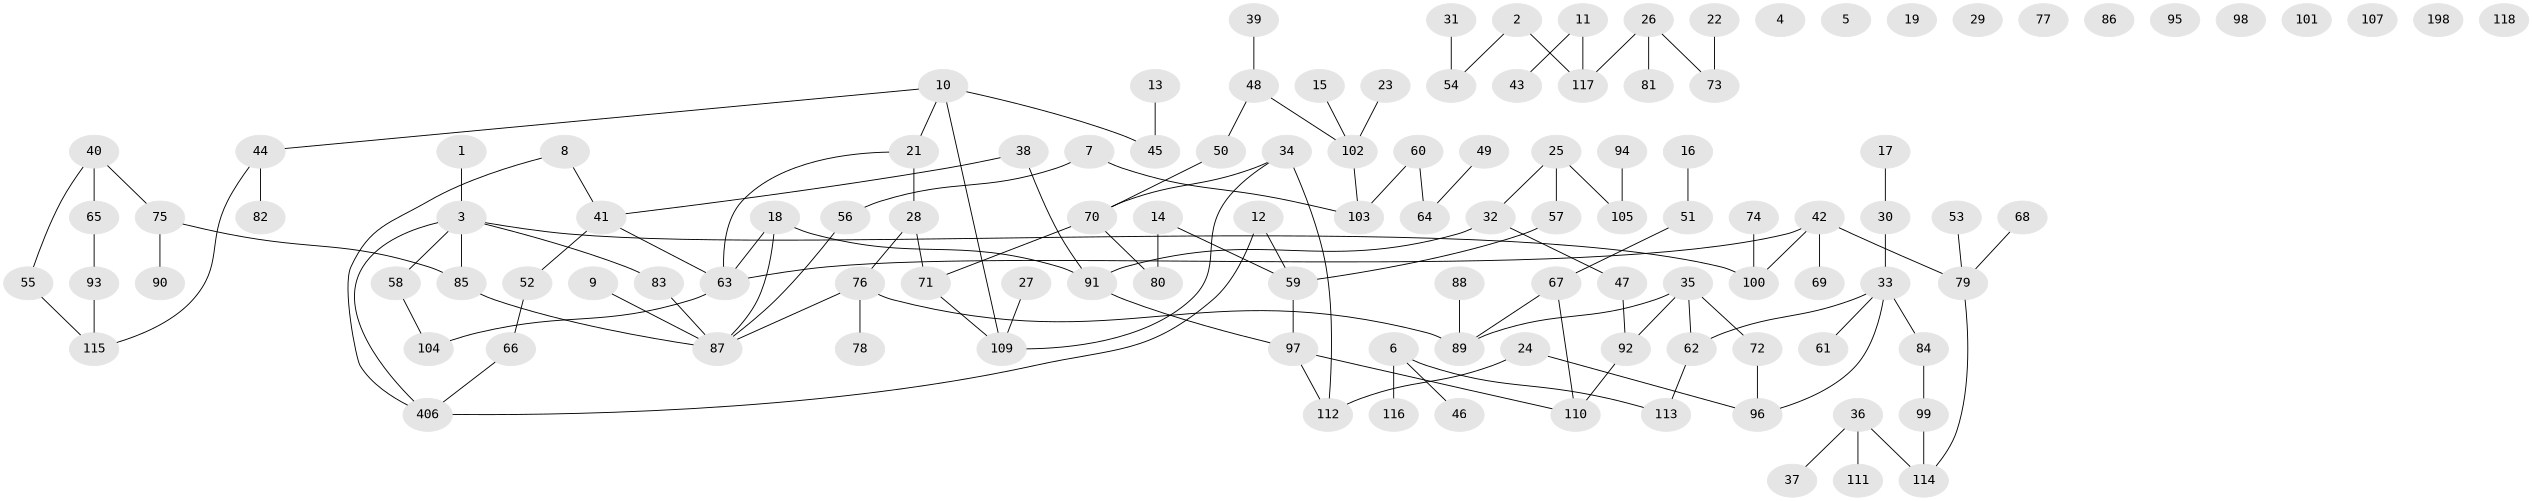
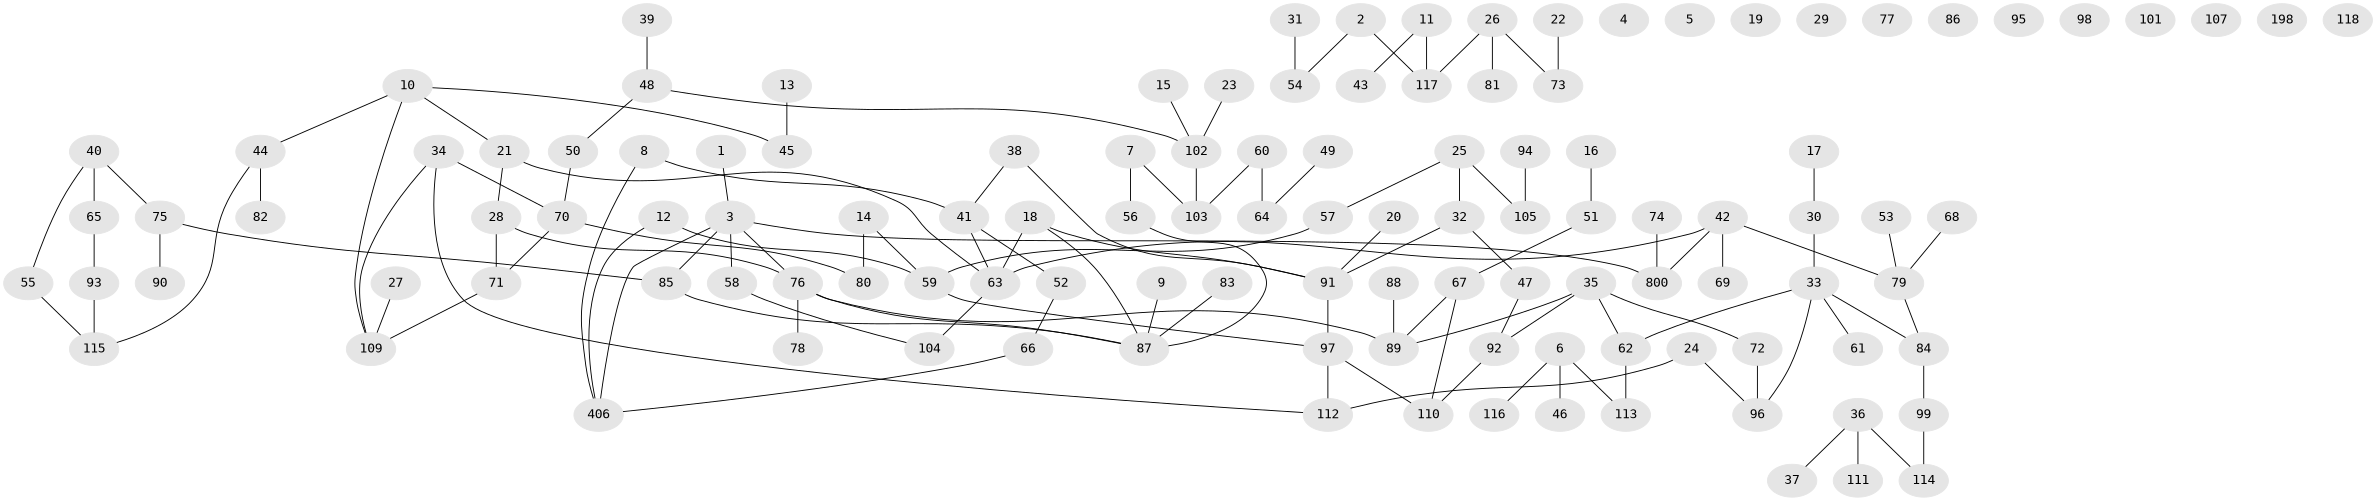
node "20": added
edge "3" -- "83": now "3" -- "76"
node "100": label "100" -> "800"
edge "79" -- "114": now "79" -- "84"
